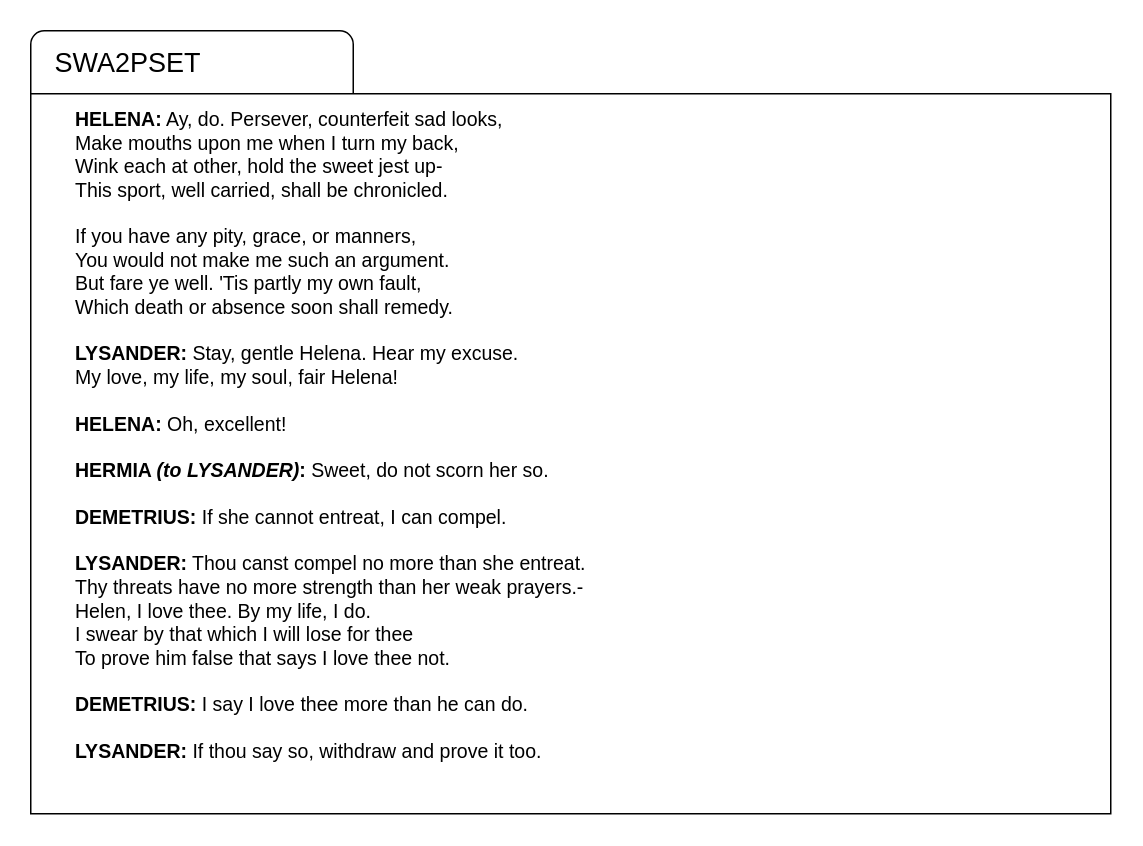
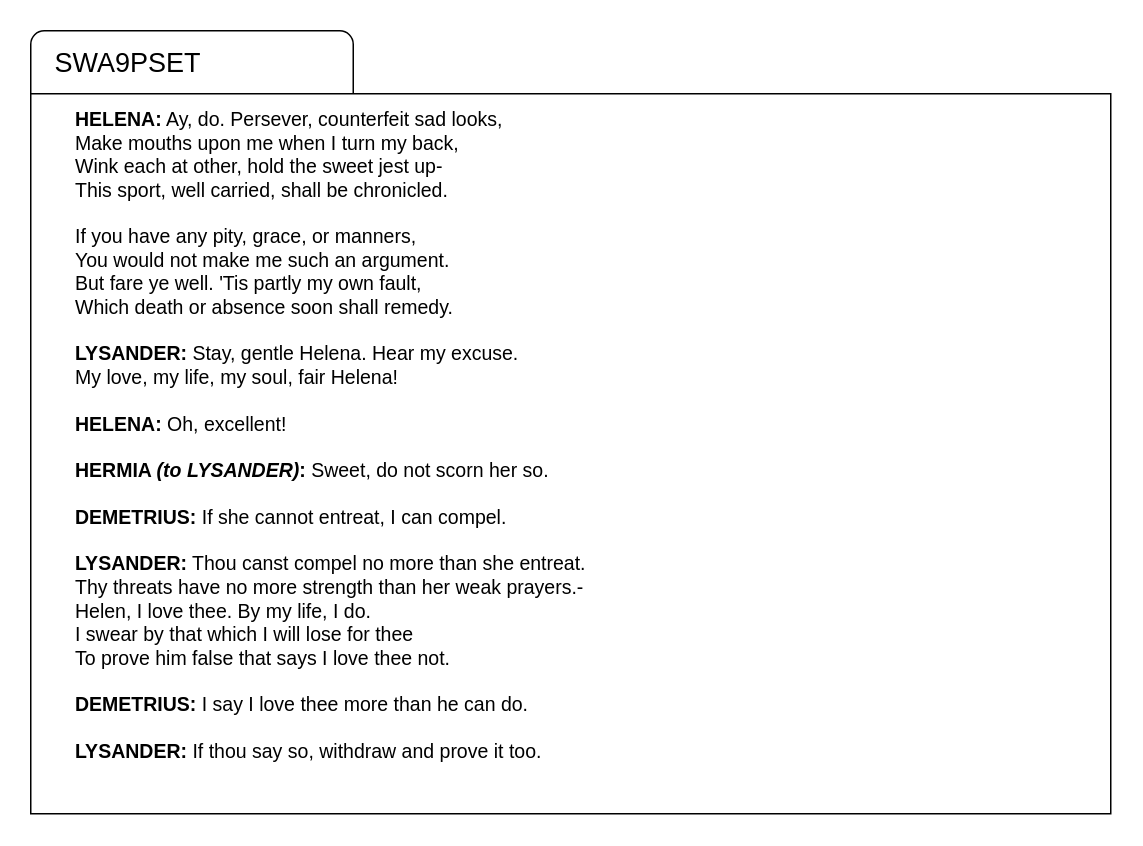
node "SWA2PSET": label "SWA2PSET" -> "SWA9PSET"
